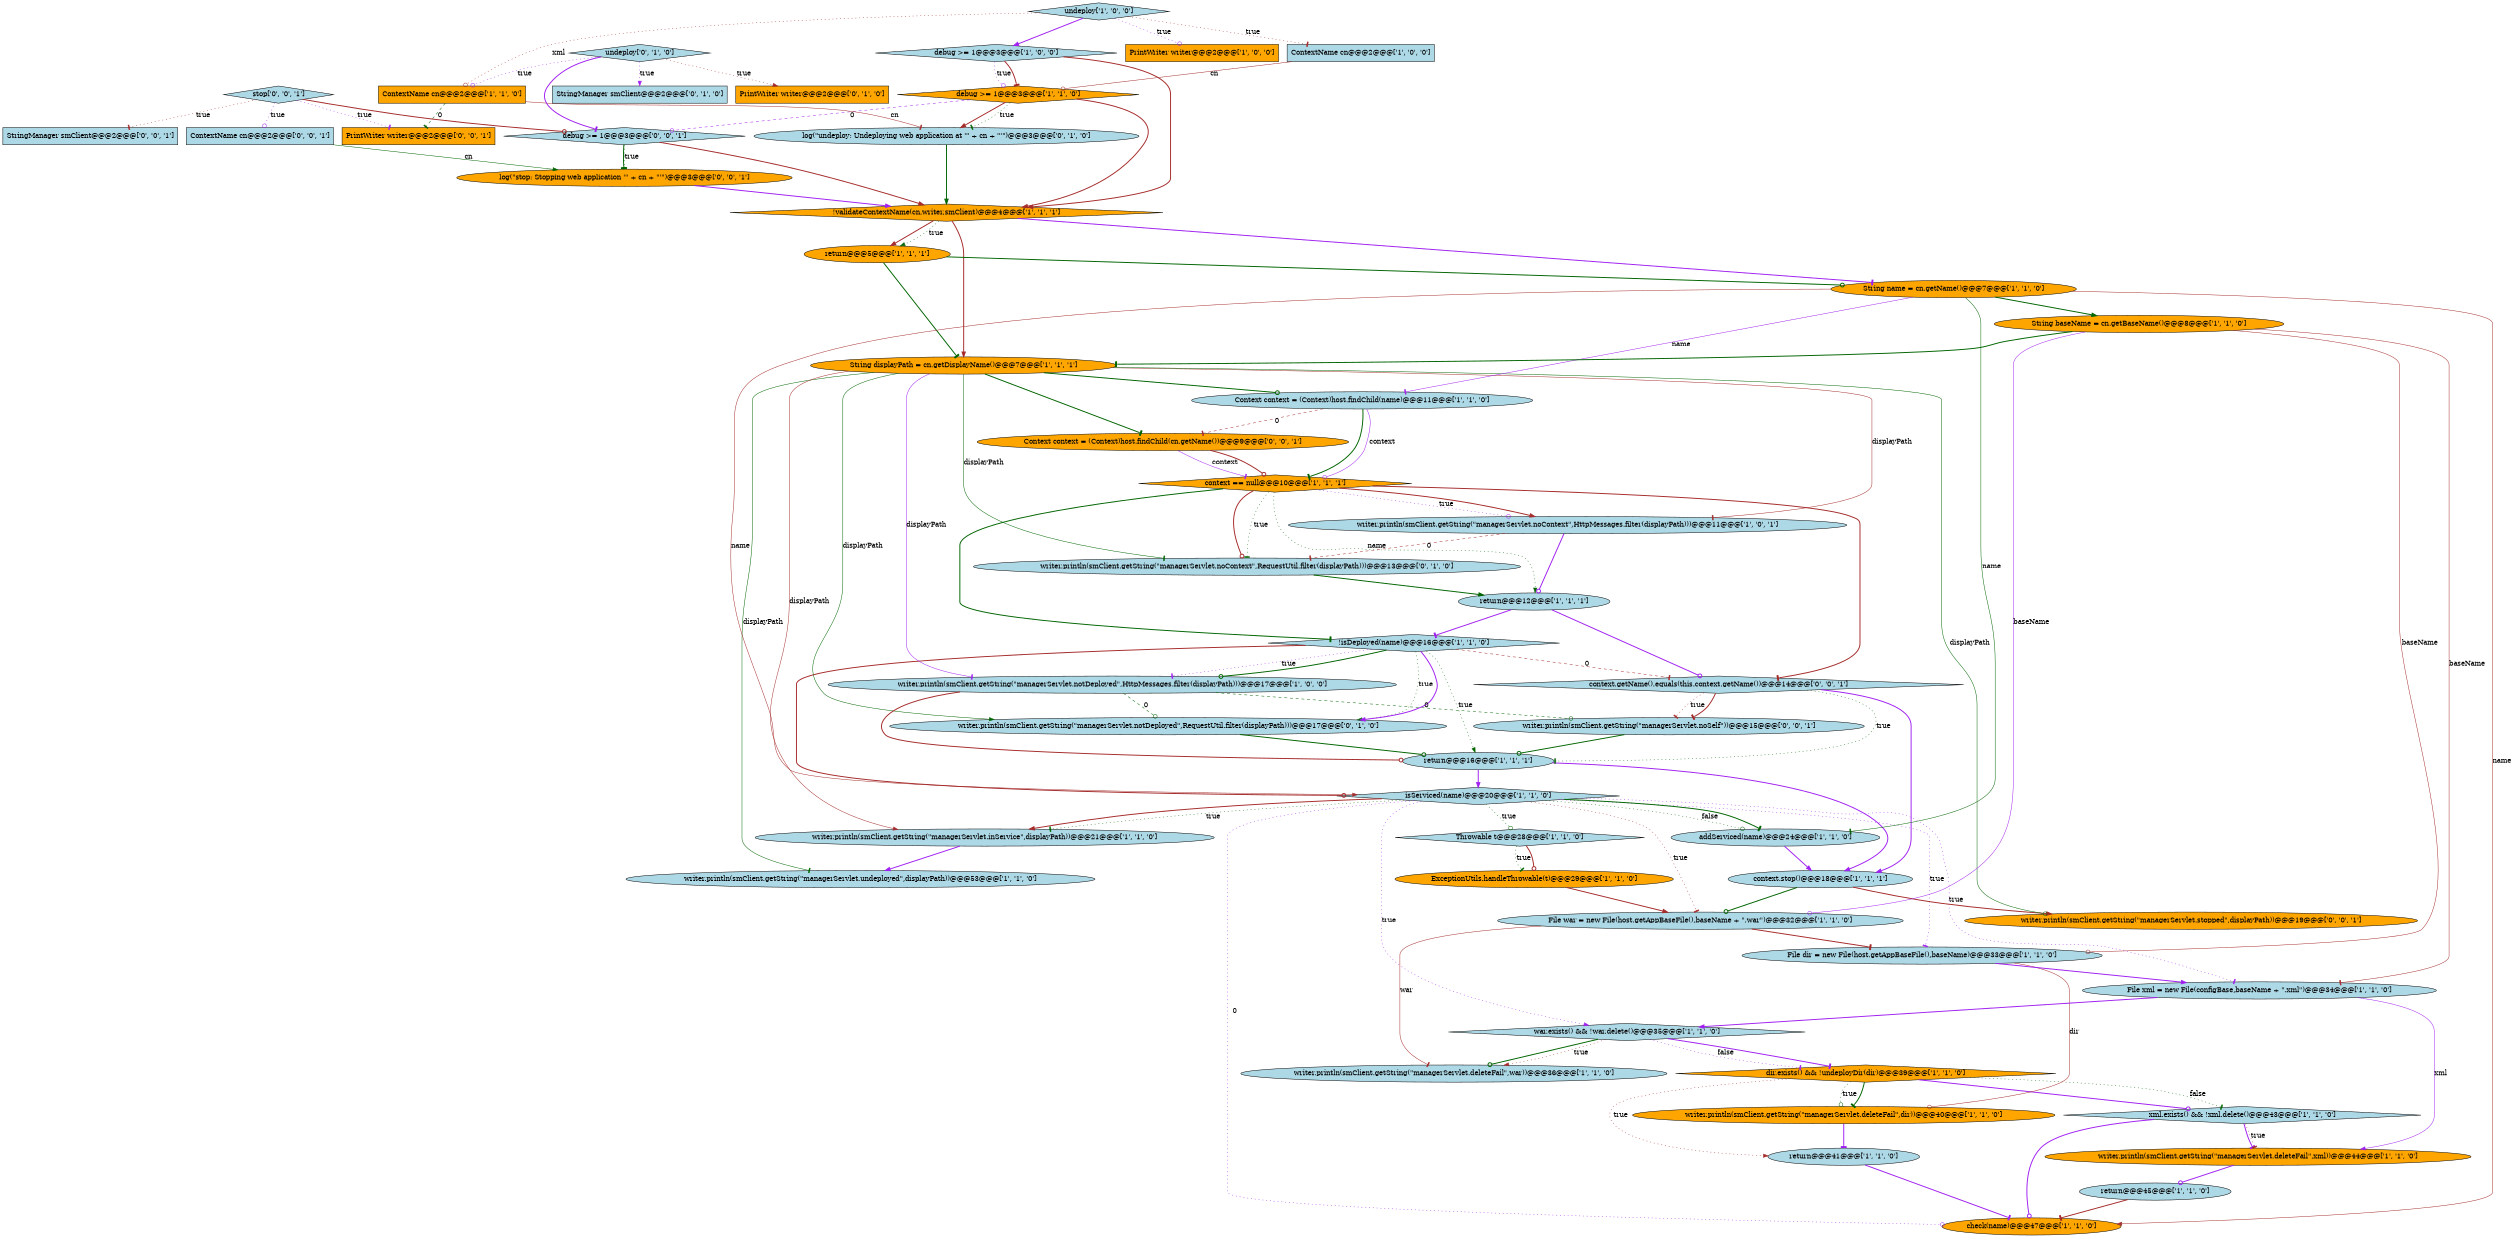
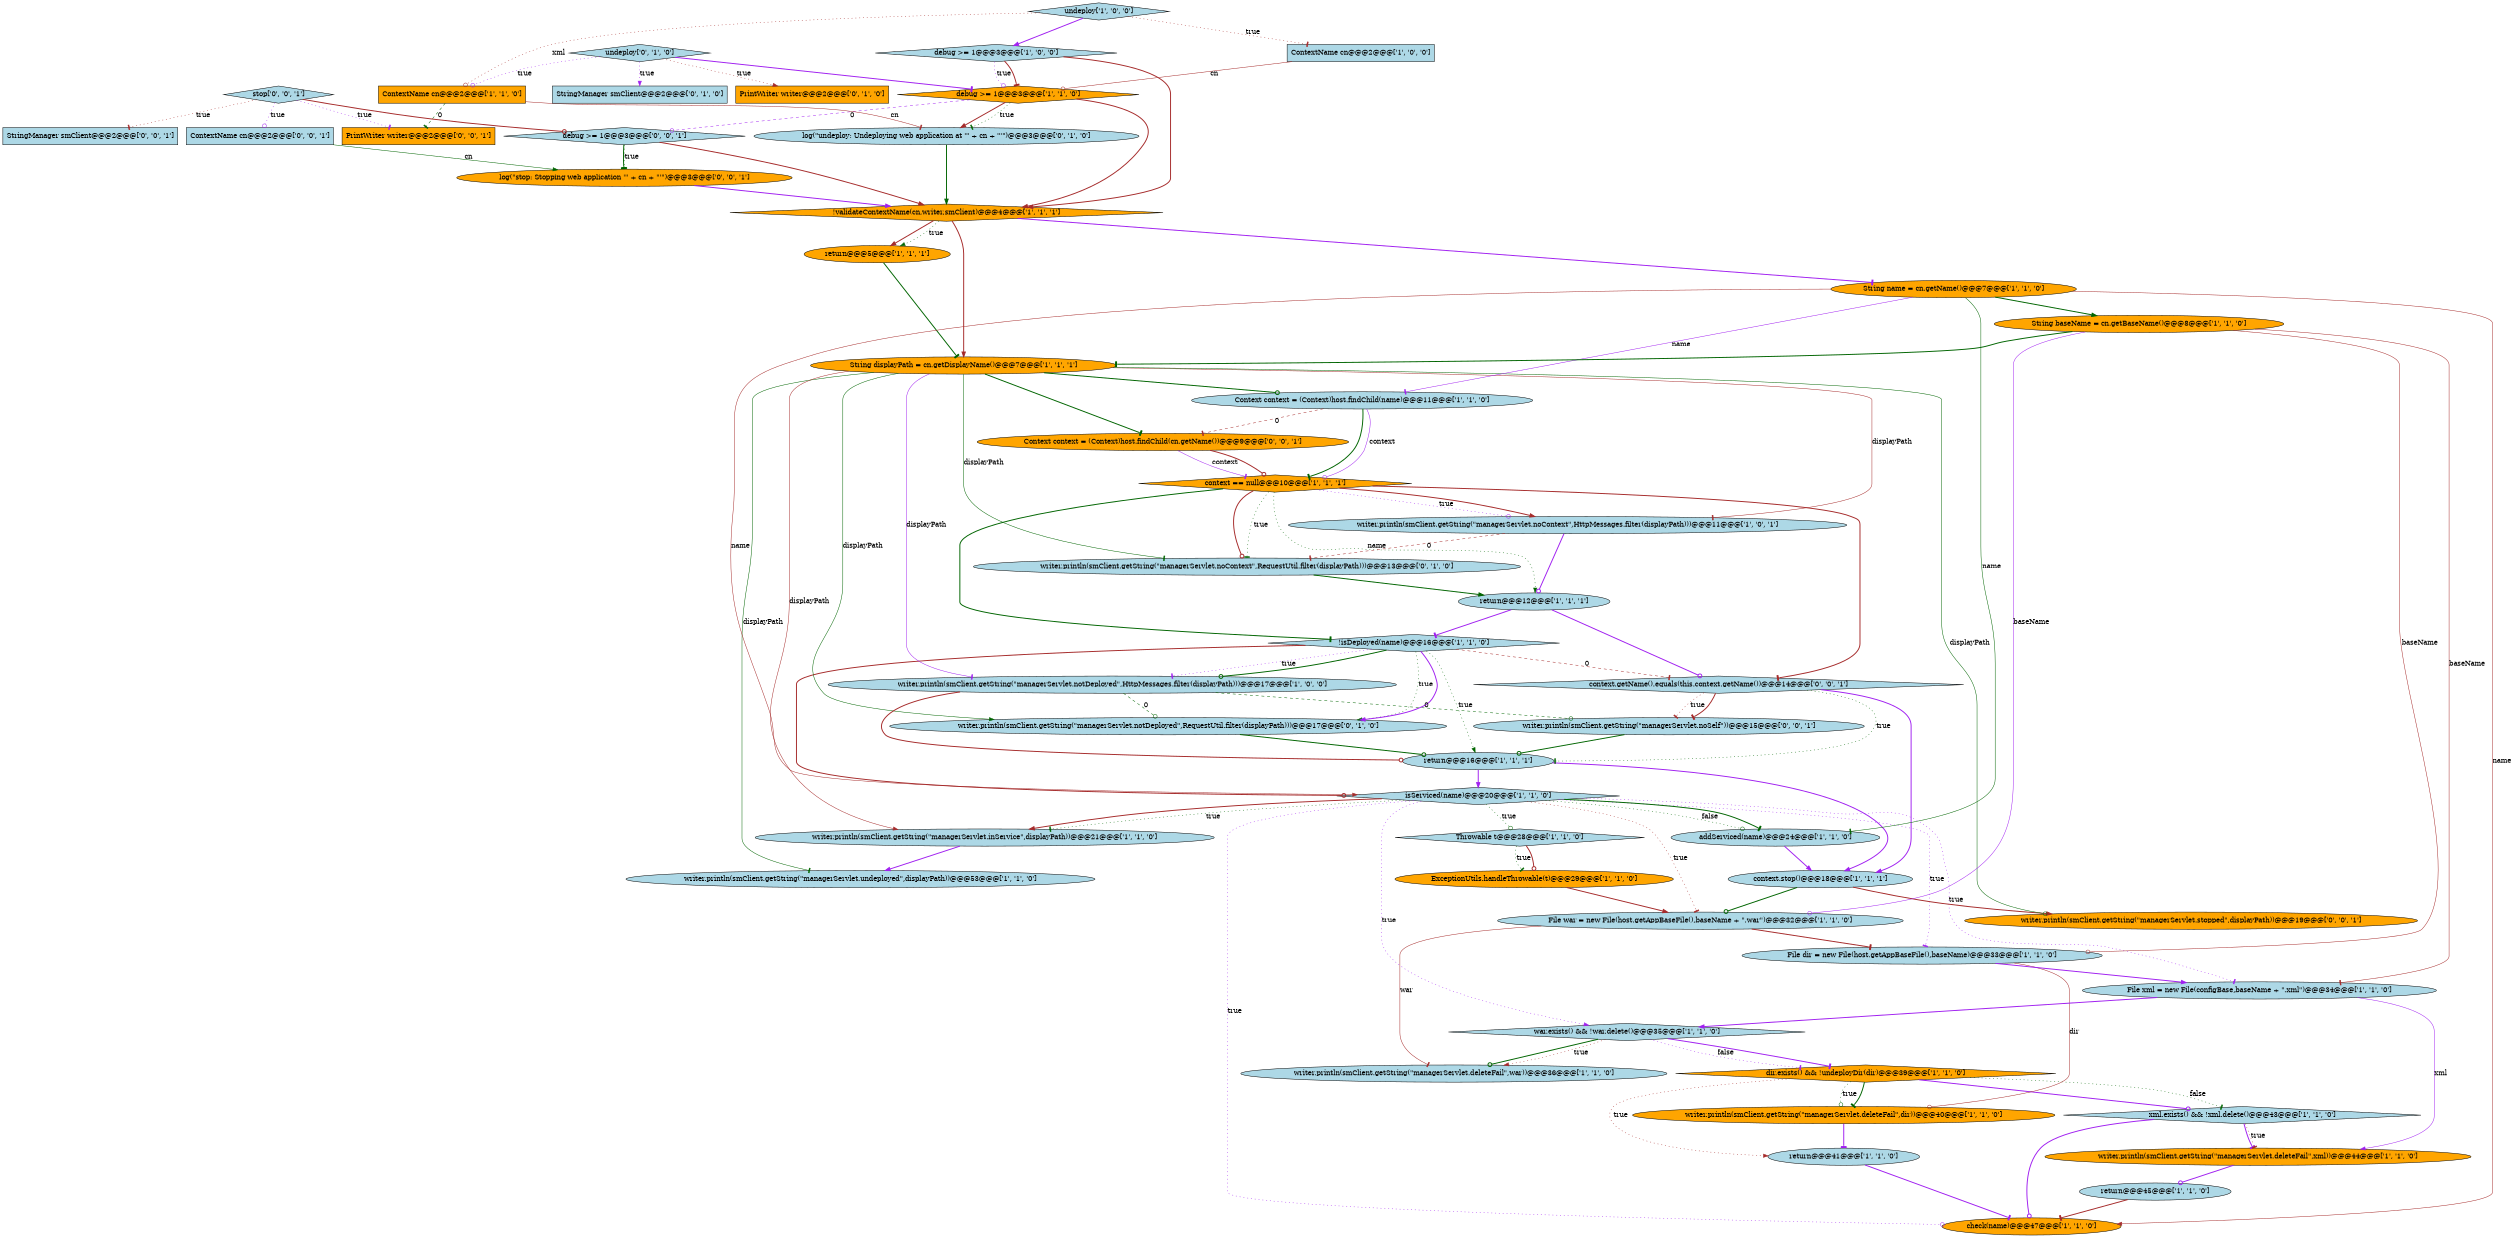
node "PrintWriter writer@@@2@@@['1', '0', '0']": removed
edge "undeploy['0', '1', '0']" -> "debug >= 1@@@3@@@['0', '0', '1']": now "undeploy['0', '1', '0']" -> "debug >= 1@@@3@@@['1', '1', '0']"
edge "return@@@5@@@['1', '1', '1']" -> "String name = cn.getName()@@@7@@@['1', '1', '0']": removed
edge "isServiced(name)@@@20@@@['1', '1', '0']" -> "check(name)@@@47@@@['1', '1', '0']": label "0" -> "true"
